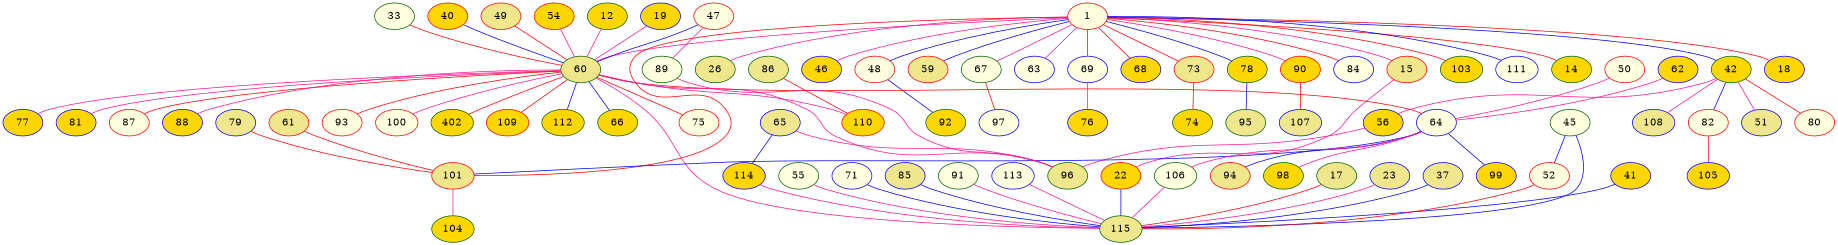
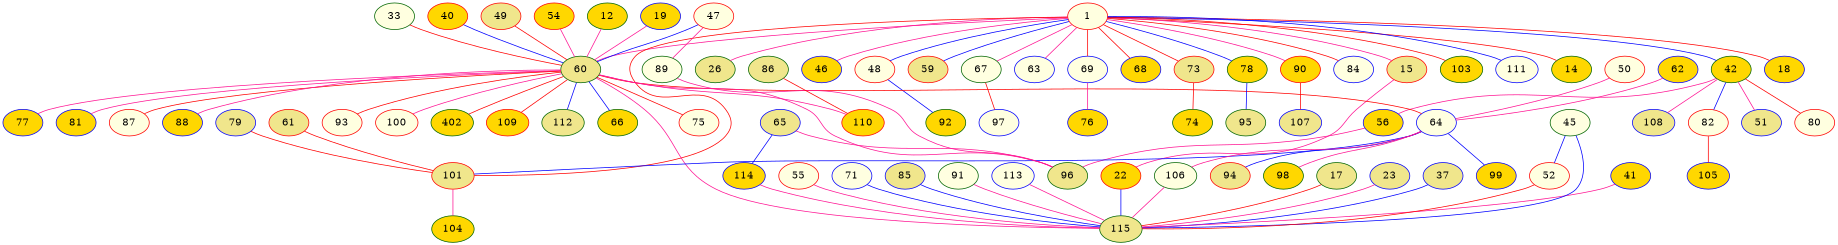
node "112": fillcolor gold -> khaki
node "55": color darkgreen -> red
edge "41" -- "115": color blue -> deeppink
